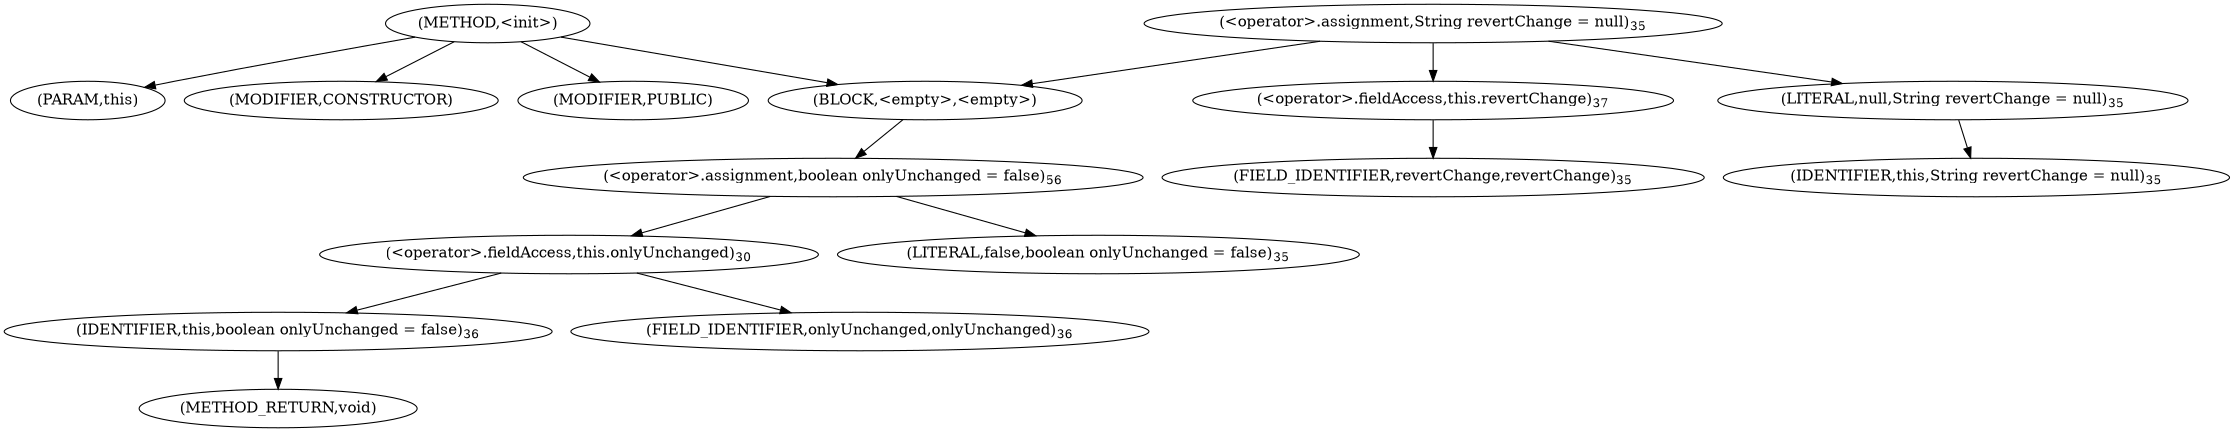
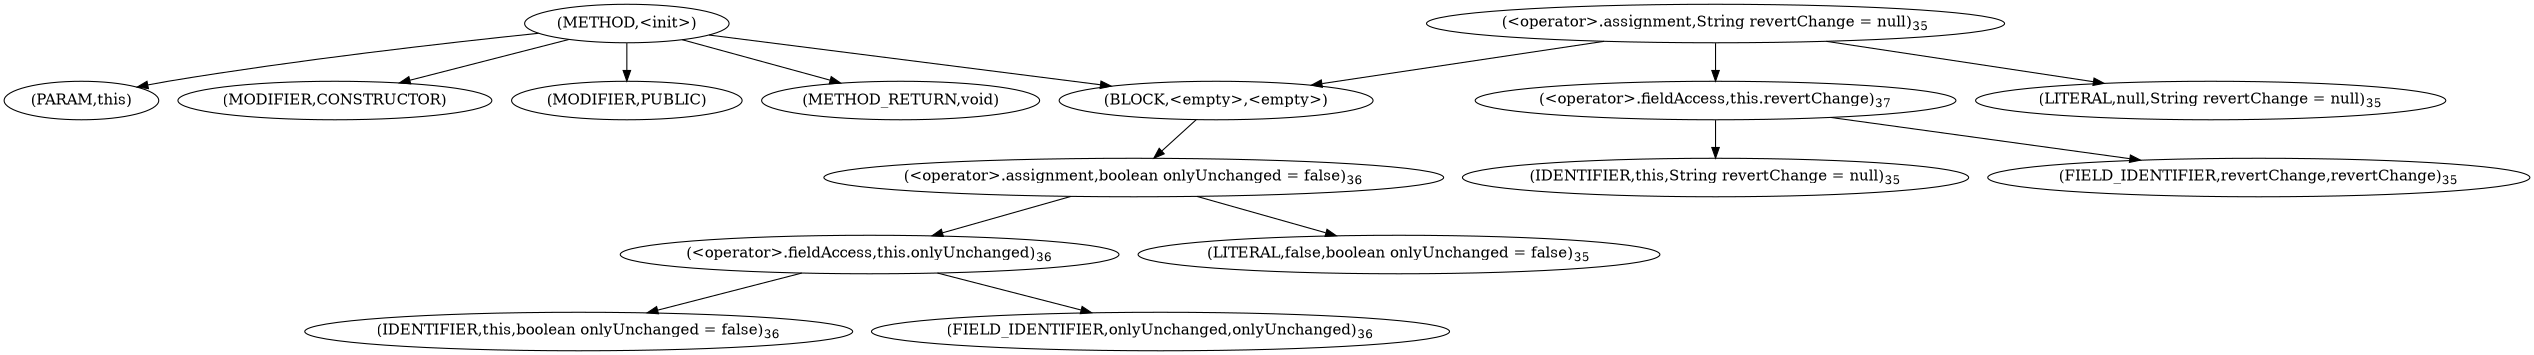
edge "(LITERAL,null,String revertChange = null)" -> "(IDENTIFIER,this,String revertChange = null)": now "(<operator>.fieldAccess,this.revertChange)" -> "(IDENTIFIER,this,String revertChange = null)"
node "(<operator>.assignment,boolean onlyUnchanged = false)": text "56" -> "36"
node "(<operator>.fieldAccess,this.onlyUnchanged)": text "30" -> "36"
edge "(IDENTIFIER,this,boolean onlyUnchanged = false)" -> "(METHOD_RETURN,void)": now "(METHOD,<init>)" -> "(METHOD_RETURN,void)"
